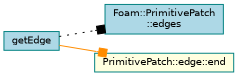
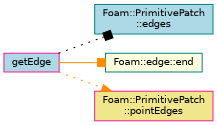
node "getEdge": color teal -> deeppink
node "PrimitivePatch::edge::end": label "PrimitivePatch::edge::end" -> "Foam::edge::end"
node "Foam::PrimitivePatch ::pointEdges": added
